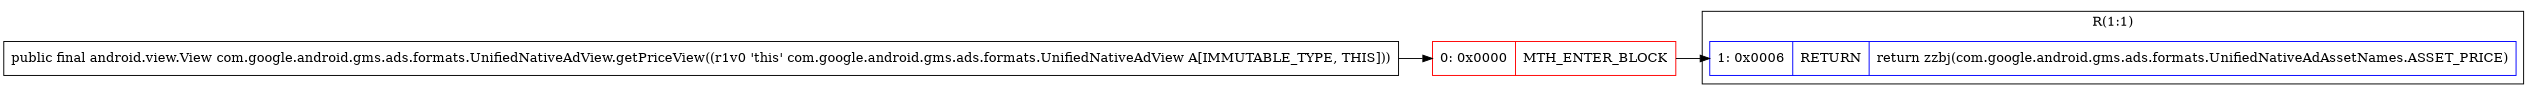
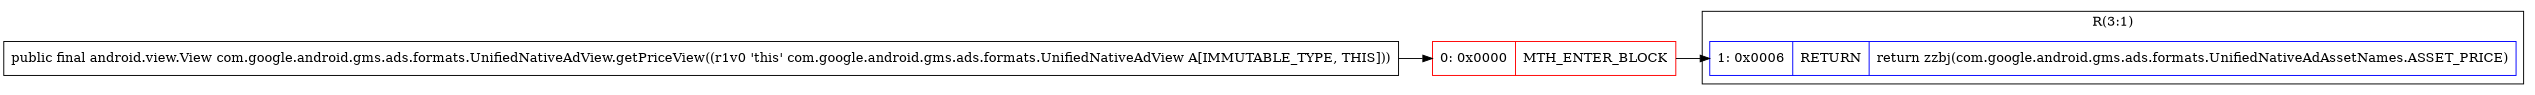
cluster "R(1:1)": label "R(1:1)" -> "R(3:1)"
